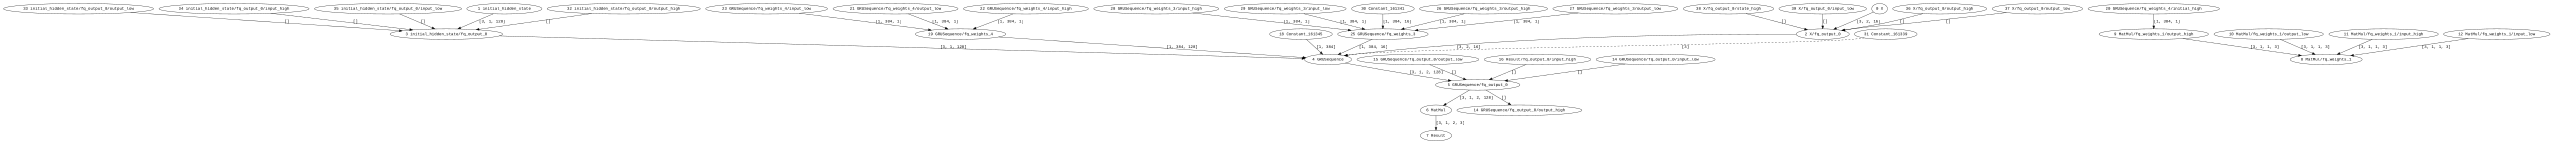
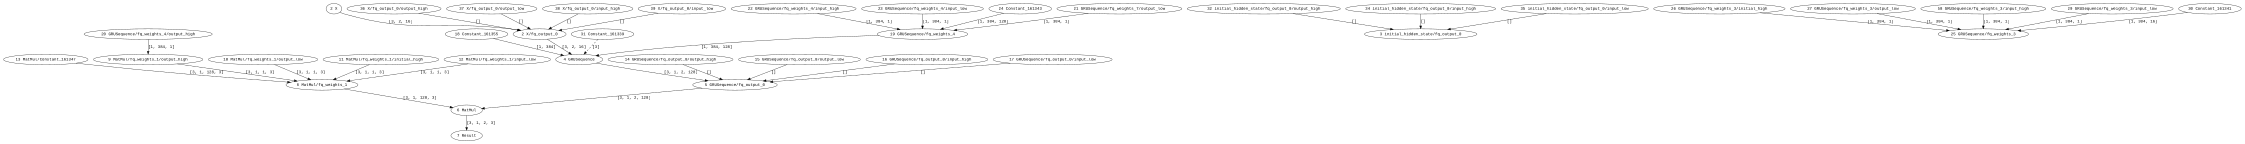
node "33 initial_hidden_state/fq_output_0/output_low": removed
node "1 initial_hidden_state": removed
node "21 GRUSequence/fq_weights_4/output_low": label "21 GRUSequence/fq_weights_4/output_low" -> "21 GRUSequence/fq_weights_7/output_low"
node "24 Constant_161343": added
node "28 GRUSequence/fq_weights_3/input_high": label "28 GRUSequence/fq_weights_3/input_high" -> "58 GRUSequence/fq_weights_3/input_high"
node "26 GRUSequence/fq_weights_3/output_high": label "26 GRUSequence/fq_weights_3/output_high" -> "26 GRUSequence/fq_weights_3/initial_high"
node "38 X/fq_output_0/state_high": label "38 X/fq_output_0/state_high" -> "38 X/fq_output_0/input_high"
node "0 X": label "0 X" -> "2 X"
node "20 GRUSequence/fq_weights_4/initial_high": label "20 GRUSequence/fq_weights_4/initial_high" -> "20 GRUSequence/fq_weights_4/output_high"
node "18 Constant_161345": label "18 Constant_161345" -> "18 Constant_161355"
node "11 MatMul/fq_weights_1/input_high": label "11 MatMul/fq_weights_1/input_high" -> "11 MatMul/fq_weights_1/initial_high"
edge "25 GRUSequence/fq_weights_3" -> "4 GRUSequence": removed, label "[1, 384, 16]"
edge "3 initial_hidden_state/fq_output_0" -> "4 GRUSequence": removed, label "[3, 1, 128]"
node "13 MatMul/Constant_161347": added
node "16 Result/fq_output_0/input_high": label "16 Result/fq_output_0/input_high" -> "16 GRUSequence/fq_output_0/input_high"
node "14 GRUSequence/fq_output_0/input_low": label "14 GRUSequence/fq_output_0/input_low" -> "17 GRUSequence/fq_output_0/input_low"
edge "5 GRUSequence/fq_output_0" -> "14 GRUSequence/fq_output_0/output_high": reversed
edge "8 MatMul/fq_weights_1" -> "6 MatMul": added, label "[3, 1, 128, 3]"
